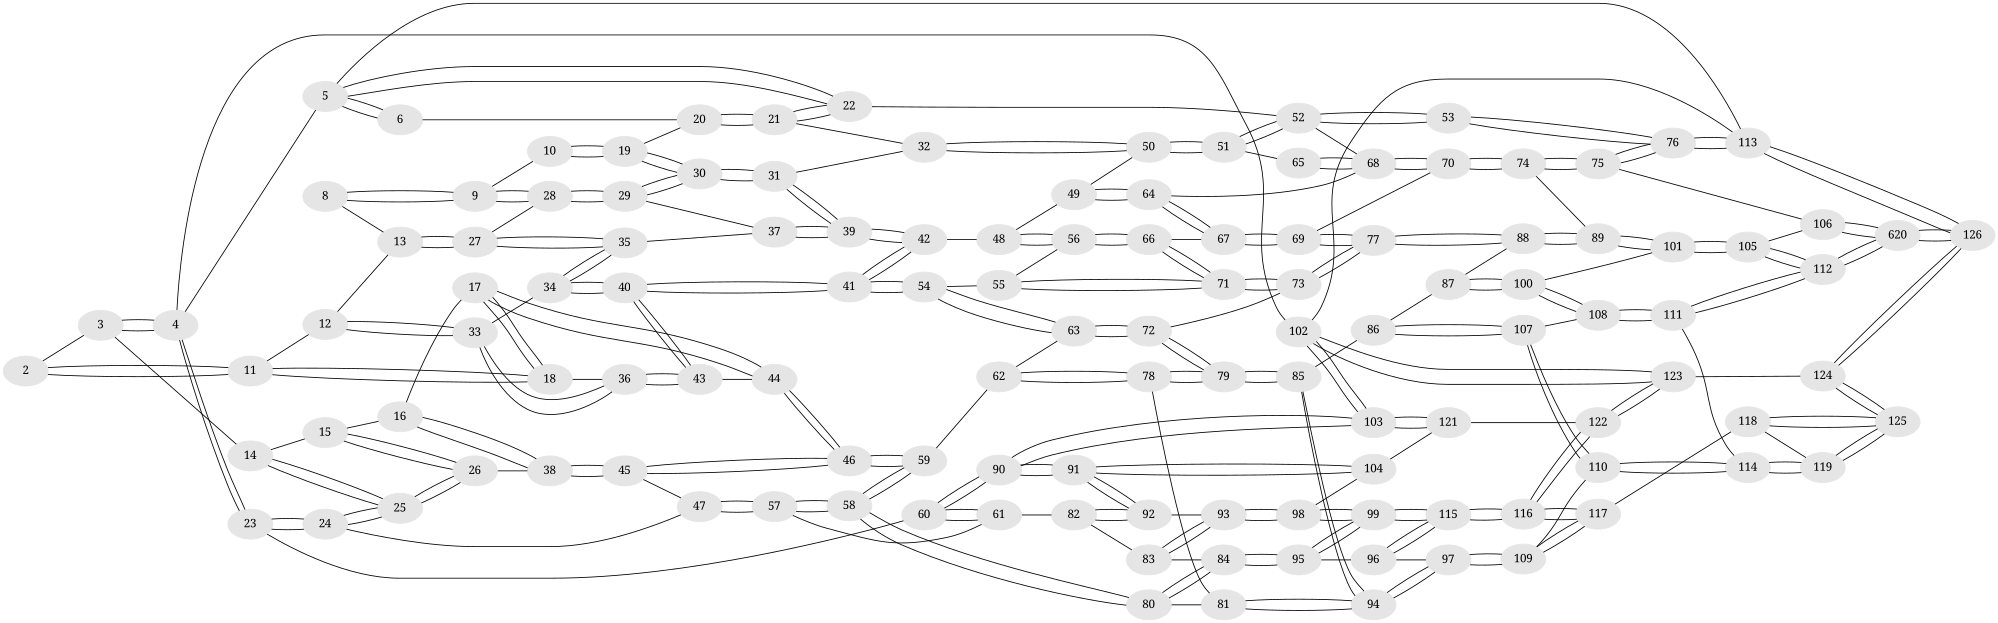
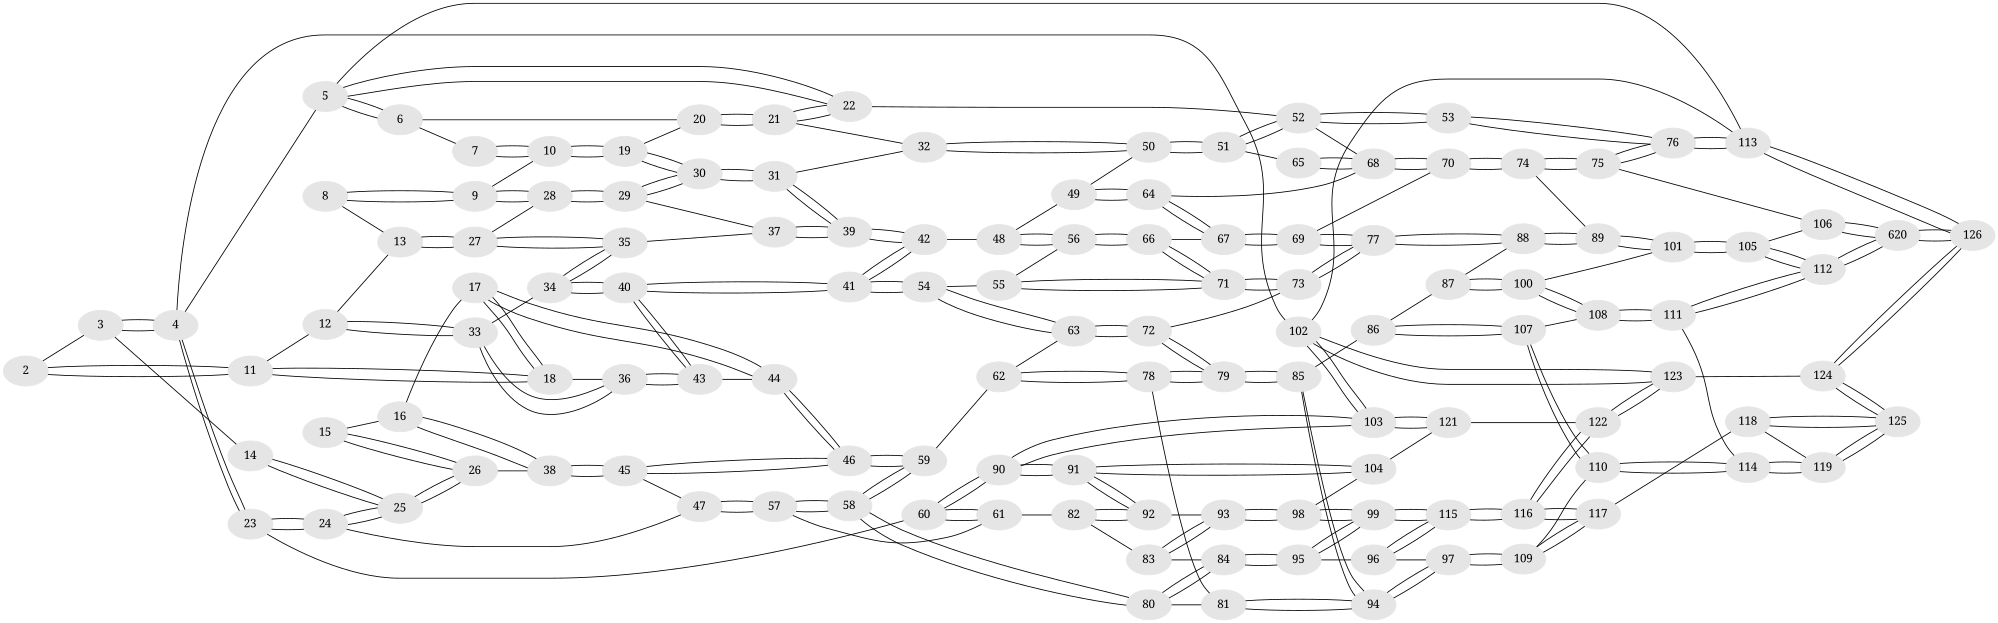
node "7": added
edge "15" -- "14": removed
